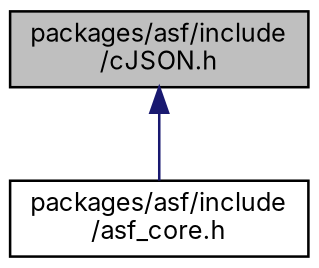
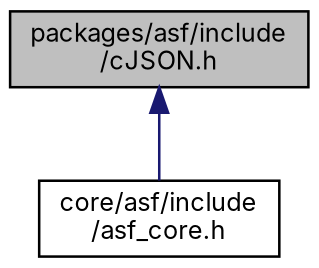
node "packages/asf/include /asf_core.h": label "packages/asf/include /asf_core.h" -> "core/asf/include /asf_core.h"
